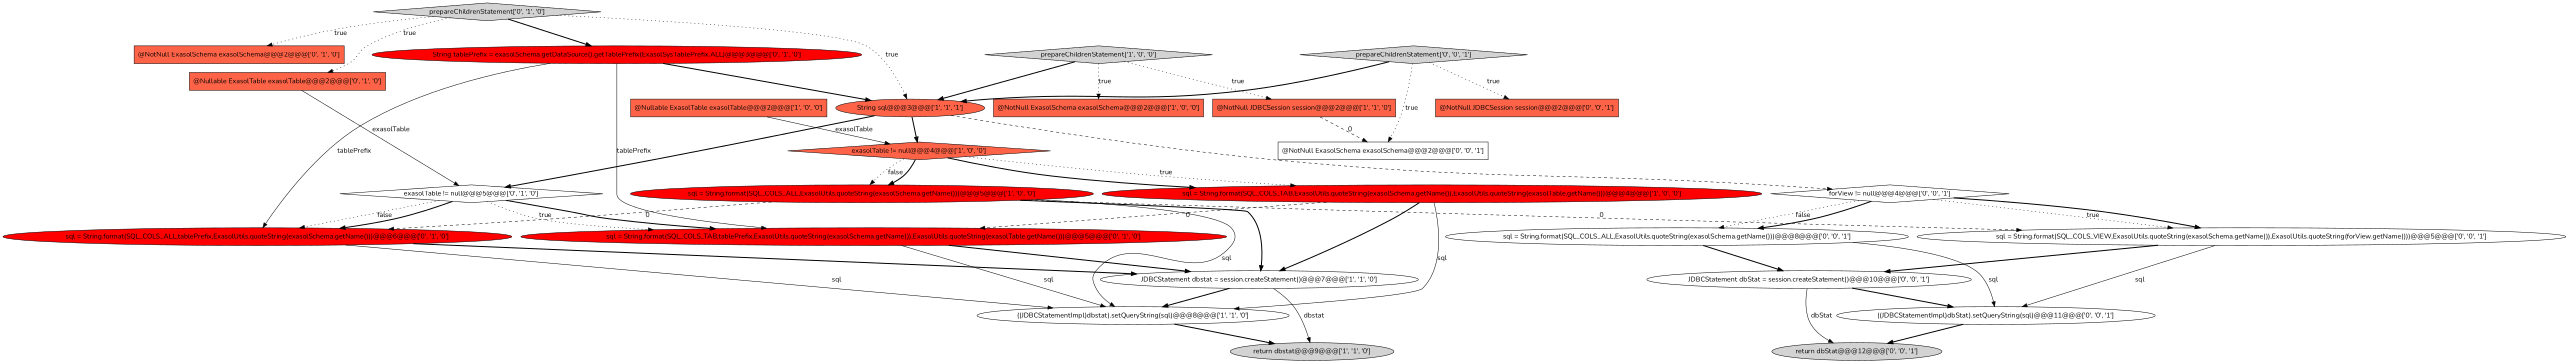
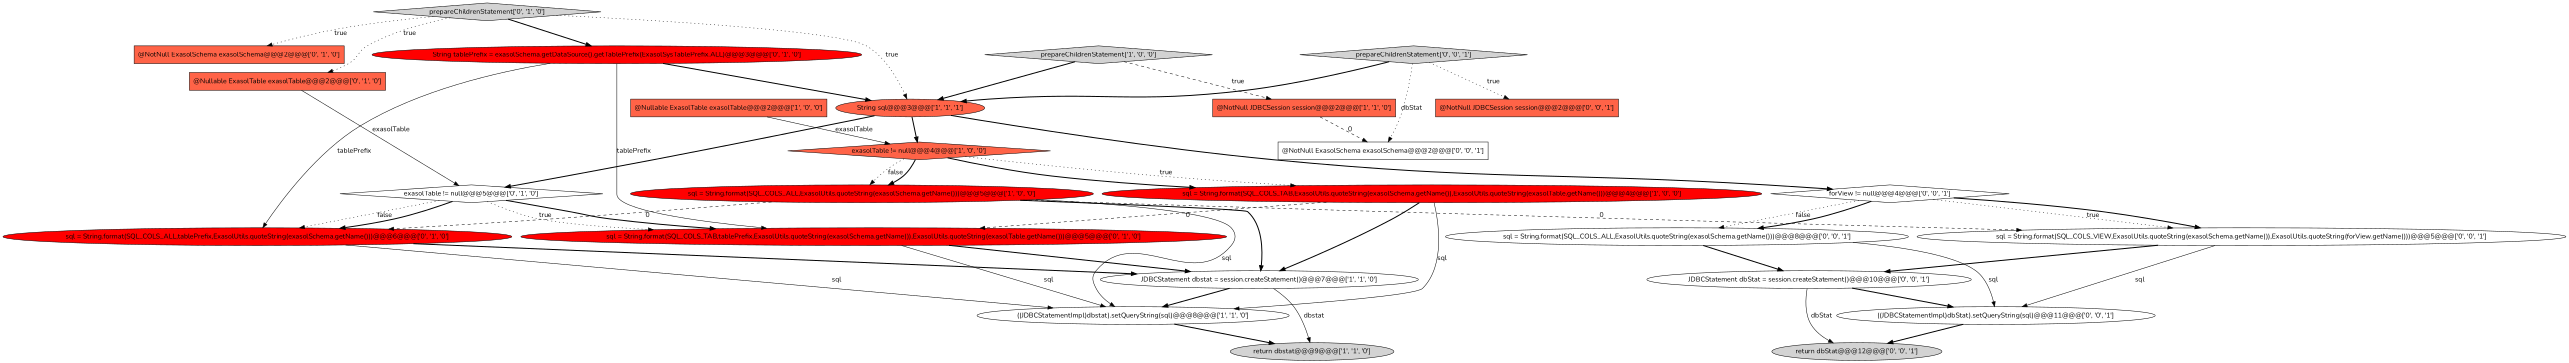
edge "prepareChildrenStatement['1', '0', '0']" -> "@NotNull JDBCSession session@@@2@@@['1', '1', '0']": style dotted -> dashed
node "@NotNull ExasolSchema exasolSchema@@@2@@@['1', '0', '0']": removed
edge "prepareChildrenStatement['0', '0', '1']" -> "@NotNull ExasolSchema exasolSchema@@@2@@@['0', '0', '1']": label "true" -> "dbStat"
edge "String sql@@@3@@@['1', '1', '1']" -> "forView != null@@@4@@@['0', '0', '1']": style dashed -> bold
